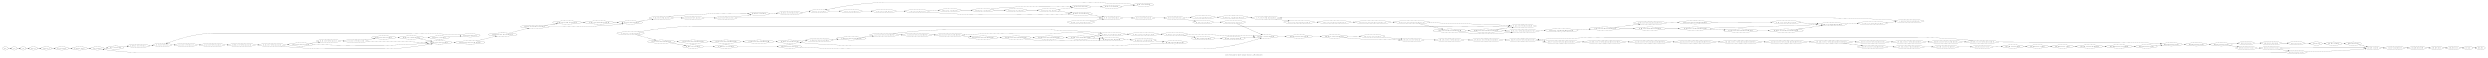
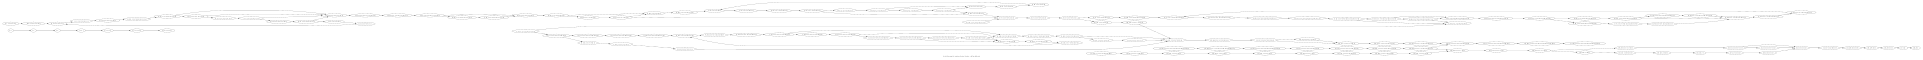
node "112, 181: 2 3 4 5 6 7 8 9 15 16 42 43 44 45 48 49 50 51": removed
node "116, 190: 2 3 4 5 6 7 15 16 48 49 54 55": removed
node "7, 6: 2 3 4 5 6 7": removed
